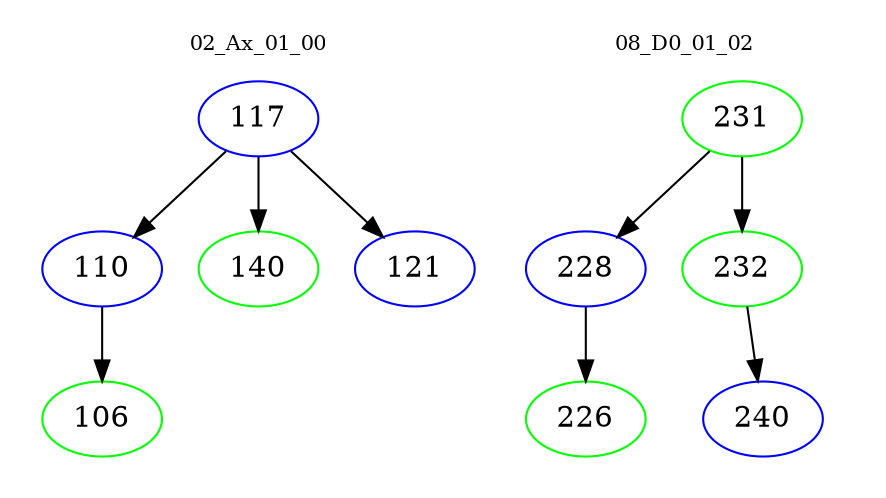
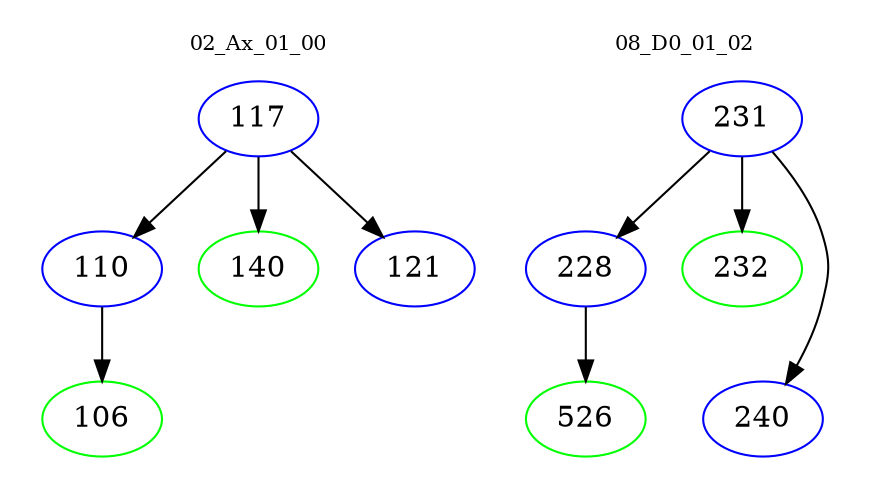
node "231": color green -> blue
edge "232" -> "240": now "231" -> "240"
node "226": label "226" -> "526"
